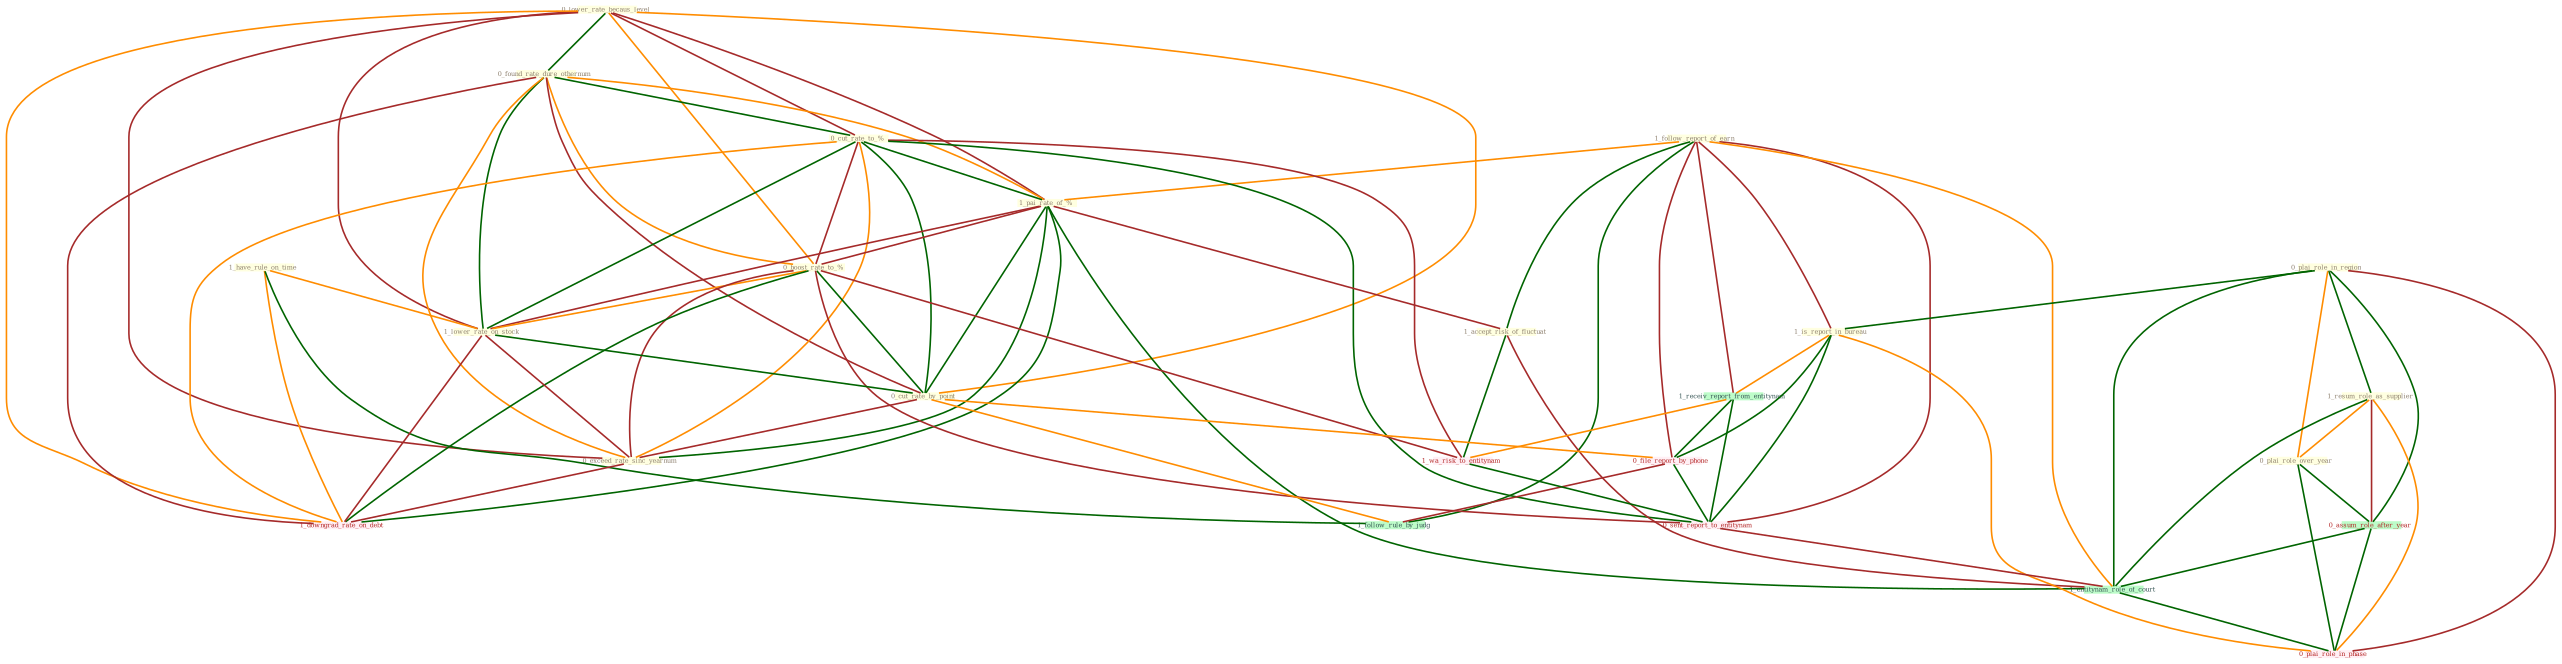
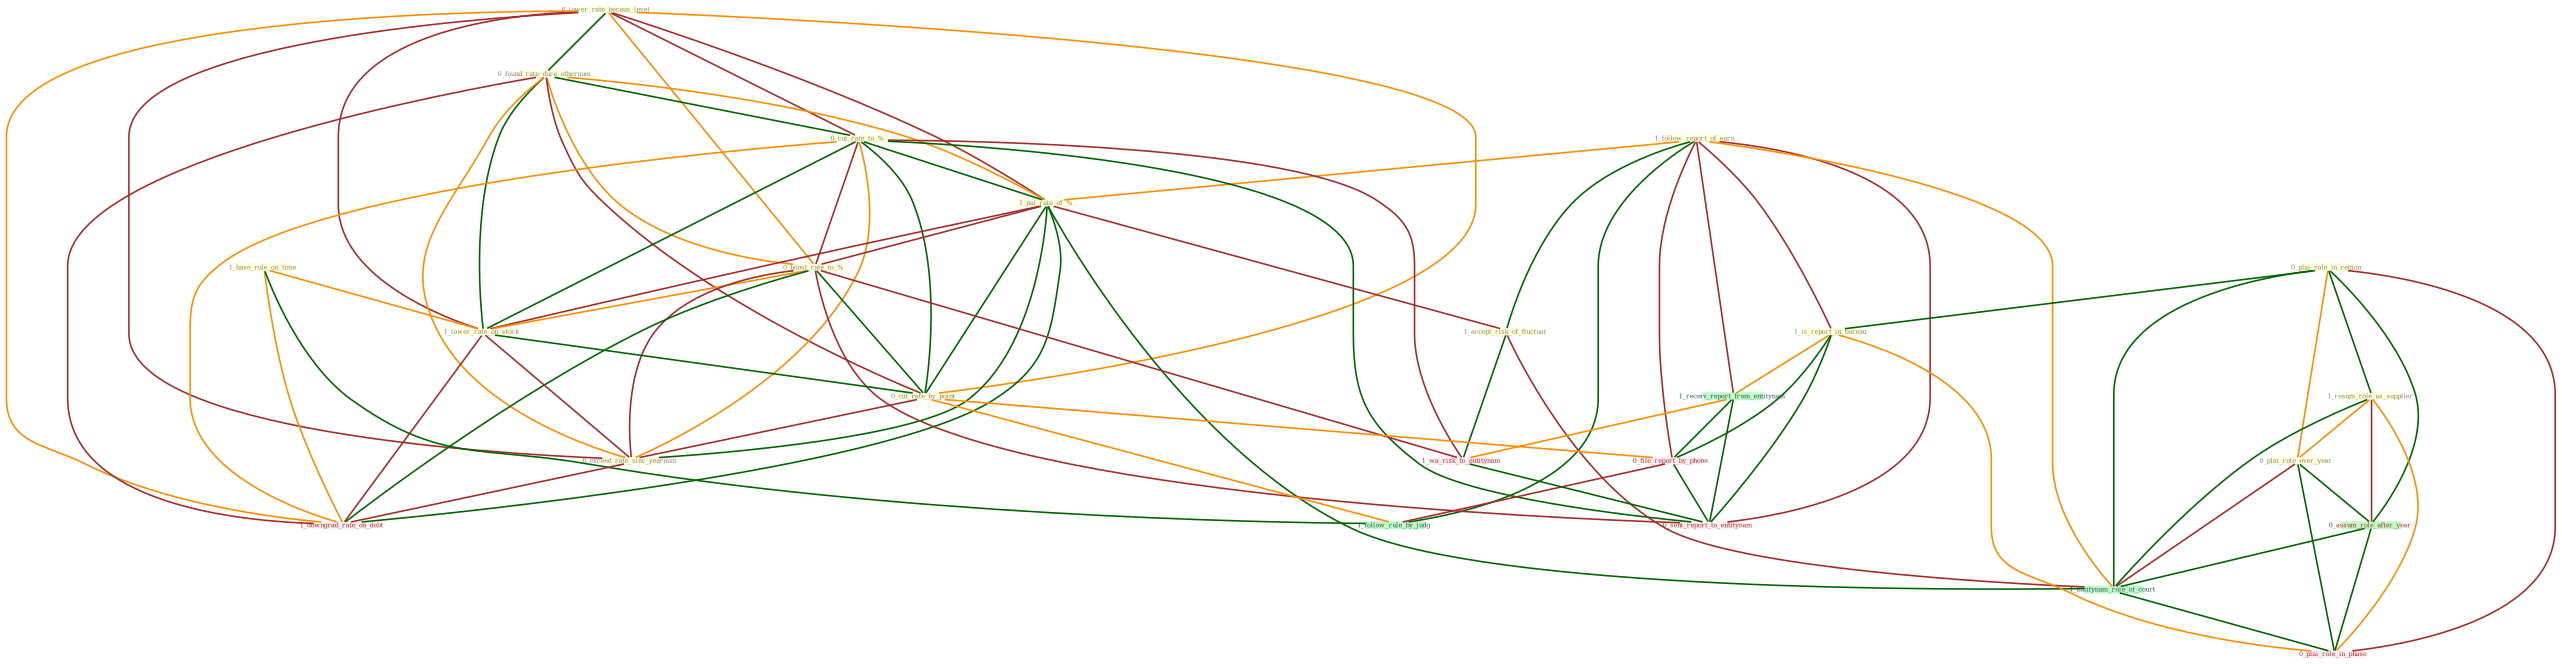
edge "0_sent_report_to_entitynam" -- "1_entitynam_role_of_court": now "0_plai_role_over_year" -- "1_entitynam_role_of_court"
